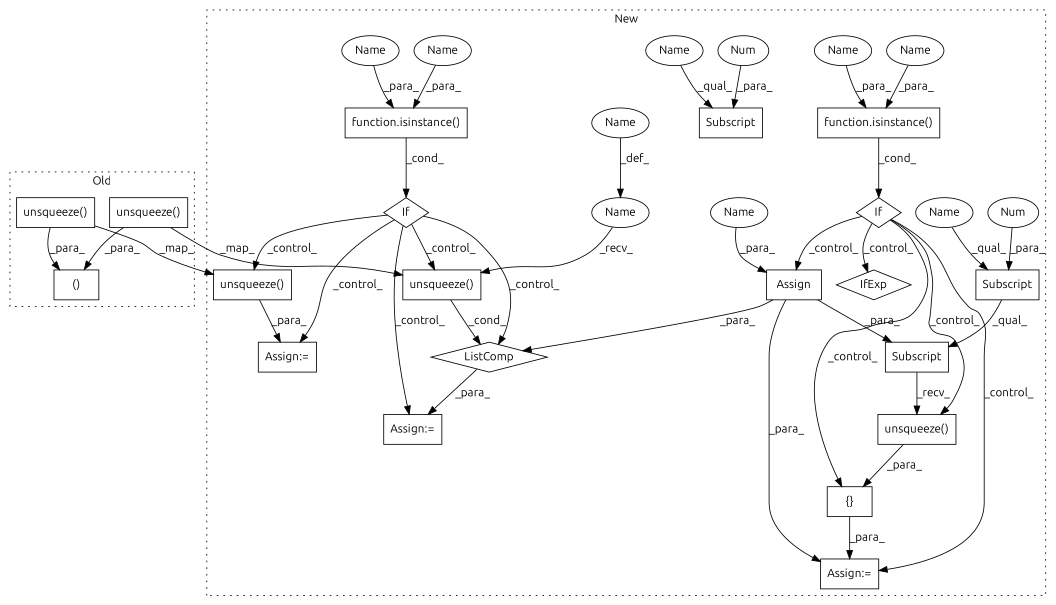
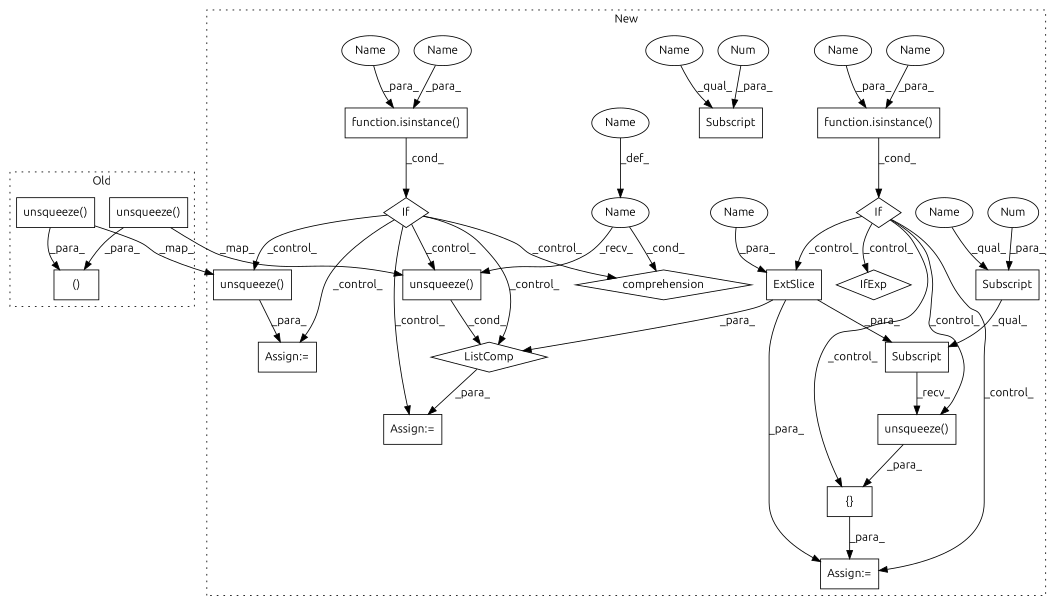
node "comprehension": added
node "Assign": label "Assign" -> "ExtSlice"
